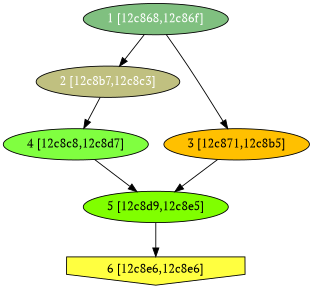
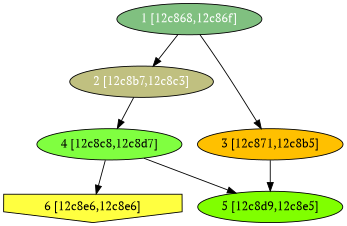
edge "5 [12c8d9,12c8e5]" -> "6 [12c8e6,12c8e6]": now "4 [12c8c8,12c8d7]" -> "6 [12c8e6,12c8e6]"
